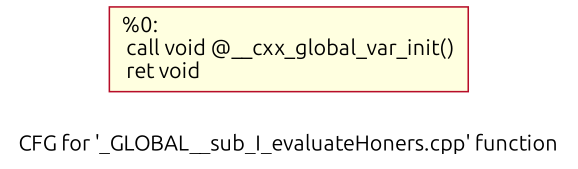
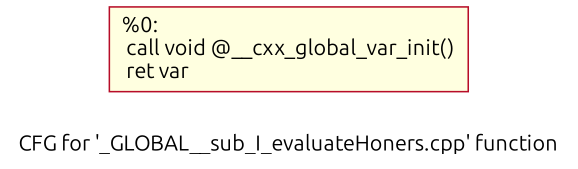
node "%0:": text "ret void" -> "ret var"
